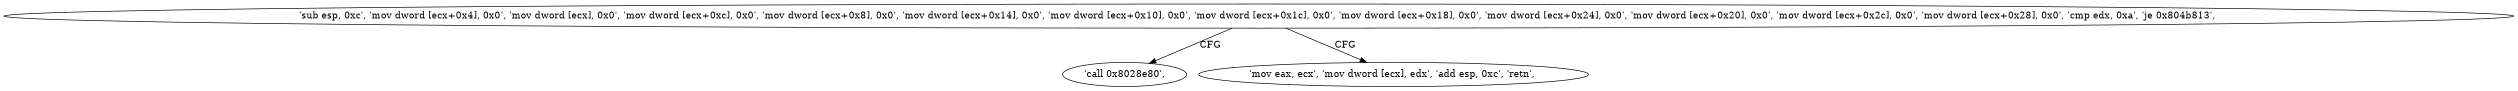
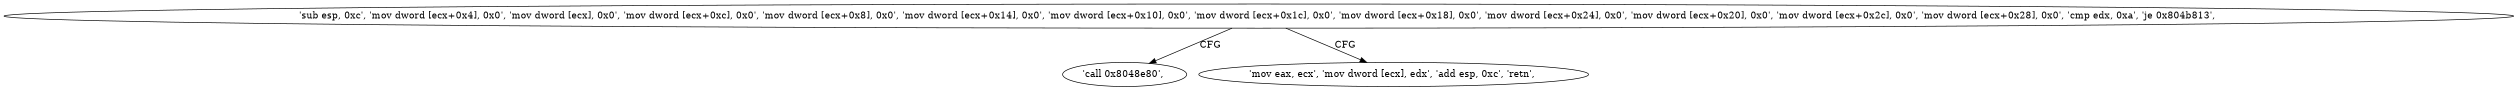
node "'call 0x8028e80',": label "'call 0x8028e80'," -> "'call 0x8048e80',"
